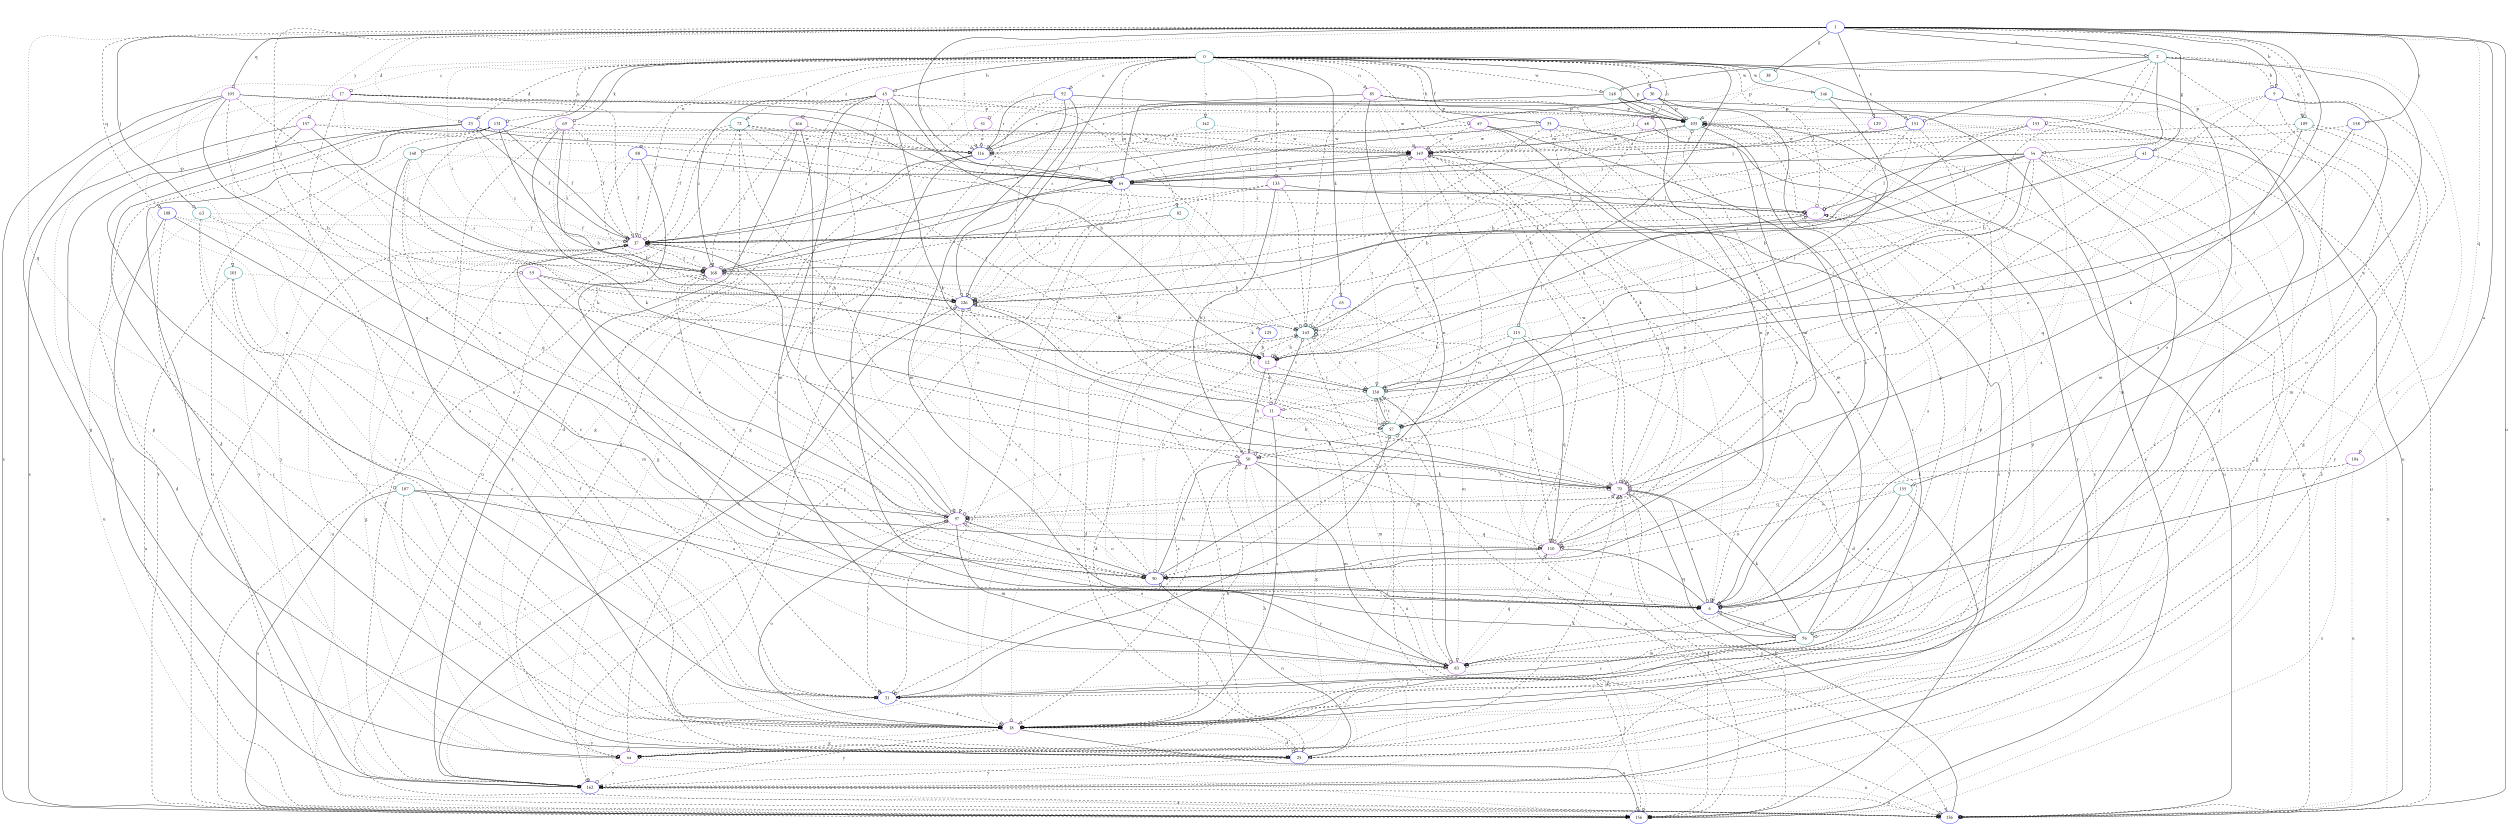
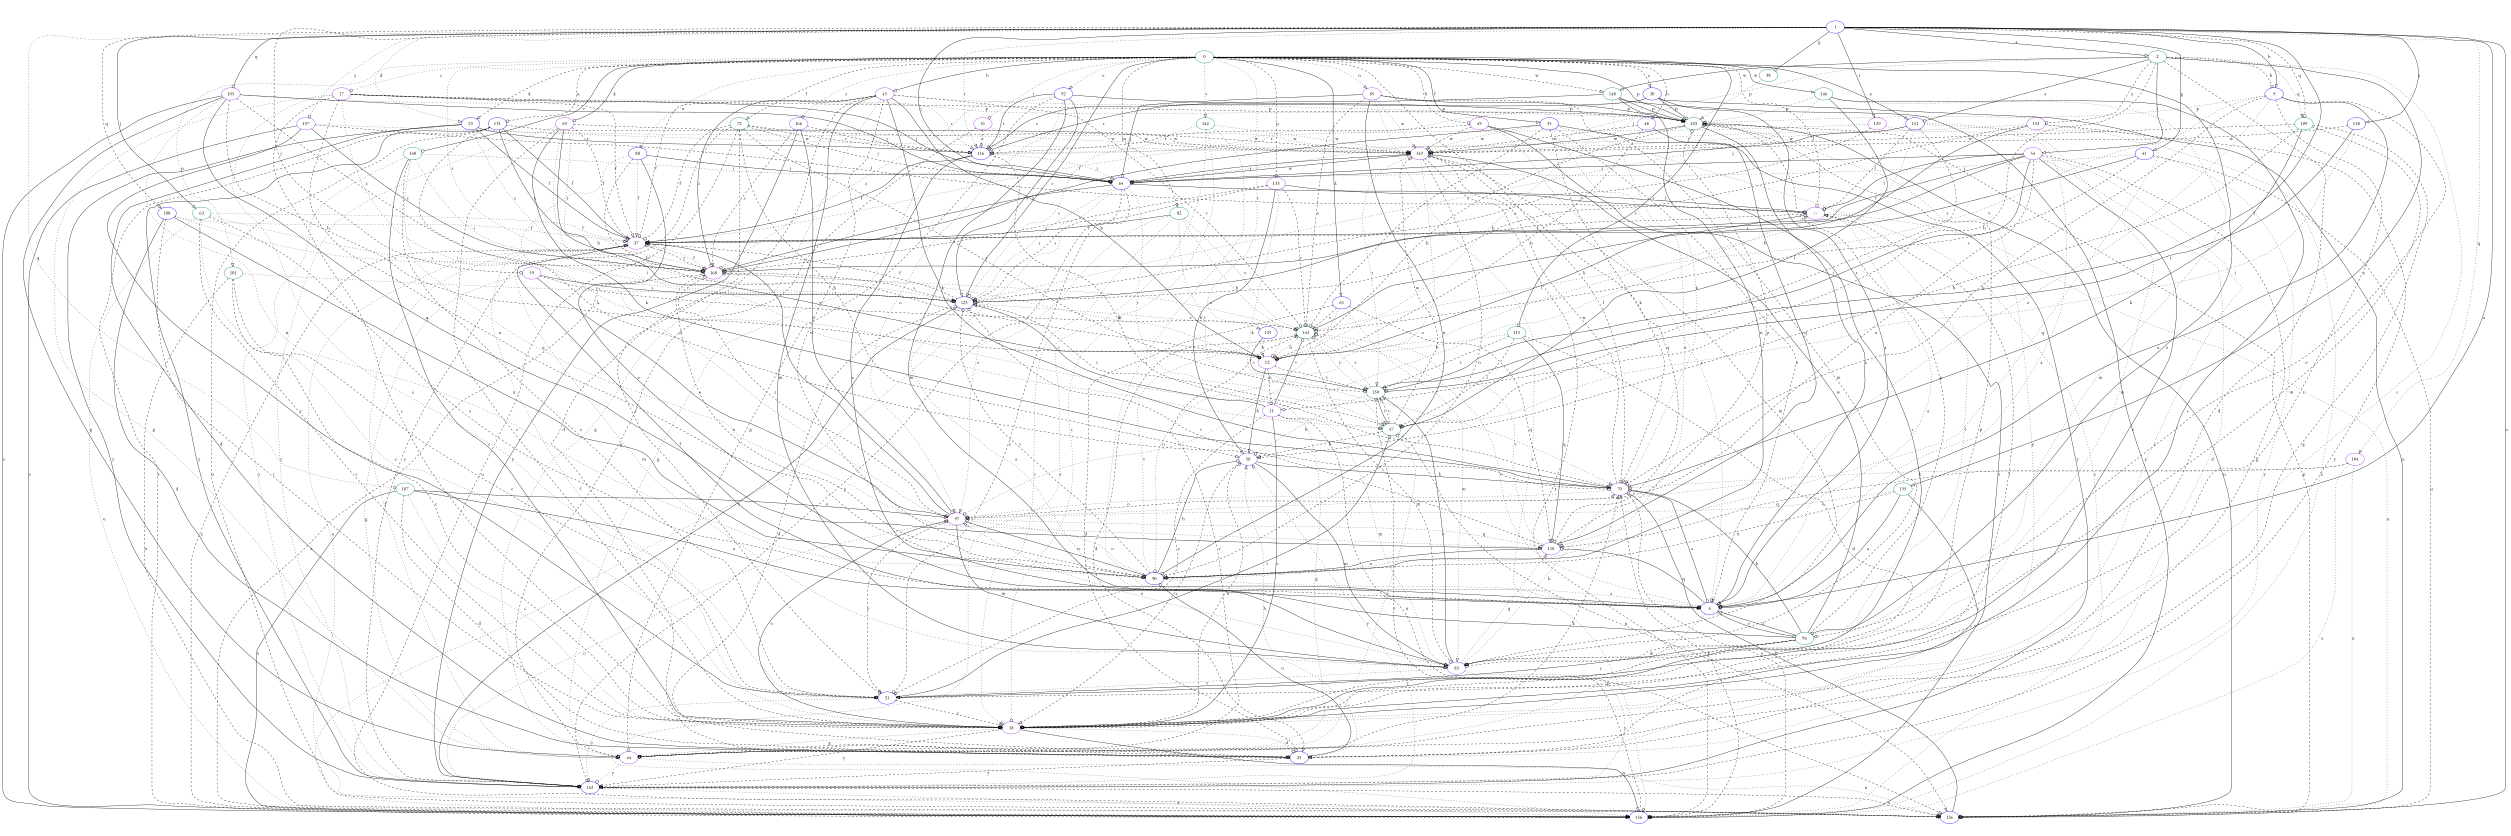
edge "30" -> "37": style solid -> dotted
node "126": label "126" -> "123"
edge "48" -> "110": label "m" -> "q"
edge "50" -> "162": reversed
